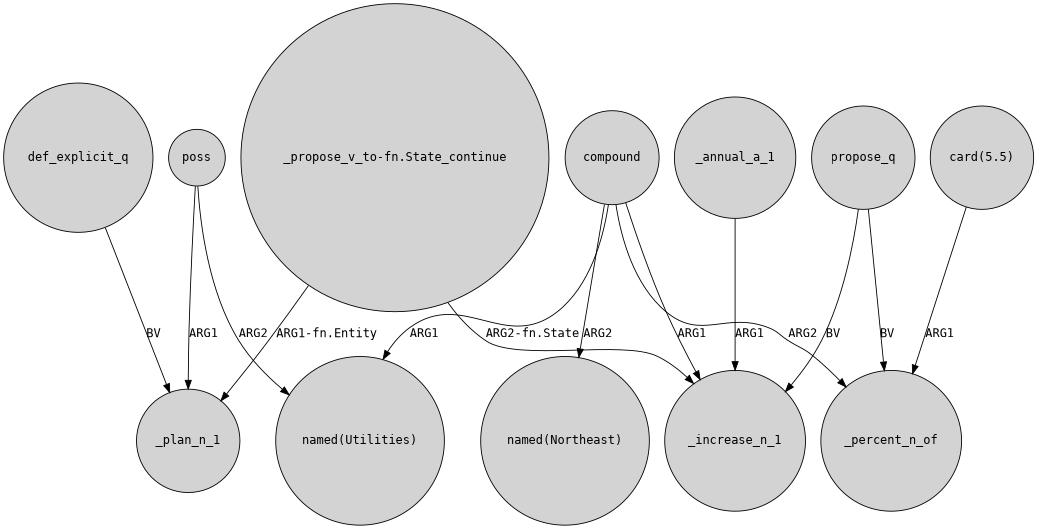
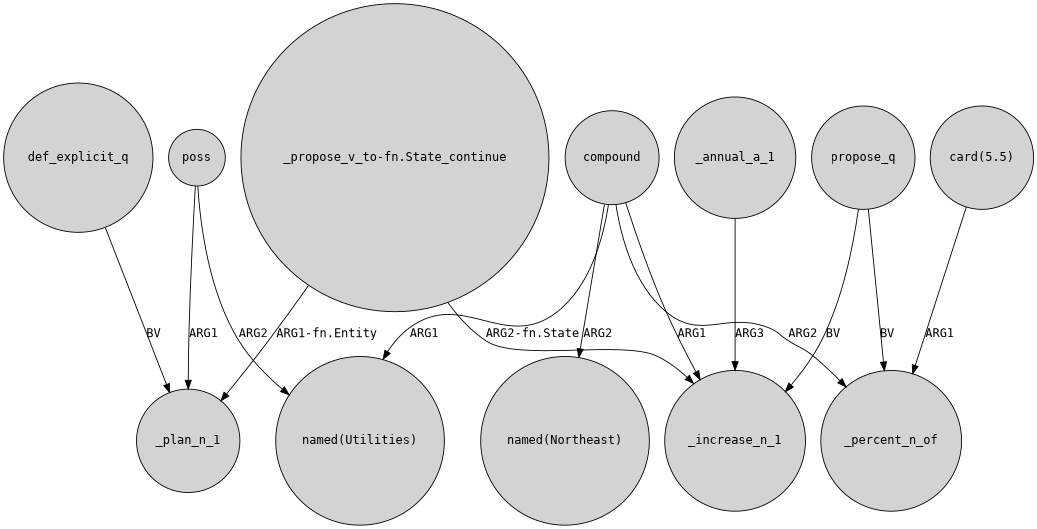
edge "_annual_a_1" -> "_increase_n_1": label "ARG1" -> "ARG3"
